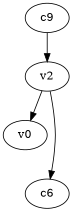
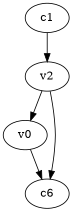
node "c9": label "c9" -> "c1"
edge "v0" -> "c6": added
